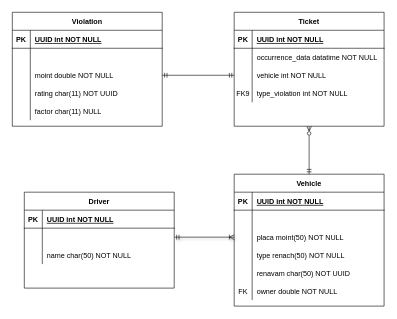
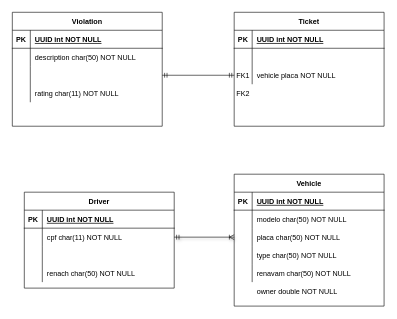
node "description char(50) NOT NULL": added
node "occurrence_data datatime NOT NULL": removed
node "moint double NOT NULL": removed
node "FK1": added
node "vehicle int NOT NULL": label "vehicle int NOT NULL" -> "vehicle placa NOT NULL"
node "type_violation int NOT NULL": removed
node "rating char(11) NOT UUID": label "rating char(11) NOT UUID" -> "rating char(11) NOT NULL"
node "FK9": label "FK9" -> "FK2"
node "factor char(11) NULL": removed
edge "Ticket" -- "Vehicle": removed
node "modelo char(50) NOT NULL": added
node "cpf char(11) NOT NULL": added
node "placa moint(50) NOT NULL": label "placa moint(50) NOT NULL" -> "placa char(50) NOT NULL"
node "name char(50) NOT NULL": removed
node "type renach(50) NOT NULL": label "type renach(50) NOT NULL" -> "type char(50) NOT NULL"
node "renach char(50) NOT NULL": added
node "renavam char(50) NOT UUID": label "renavam char(50) NOT UUID" -> "renavam char(50) NOT NULL"
node "FK": removed
